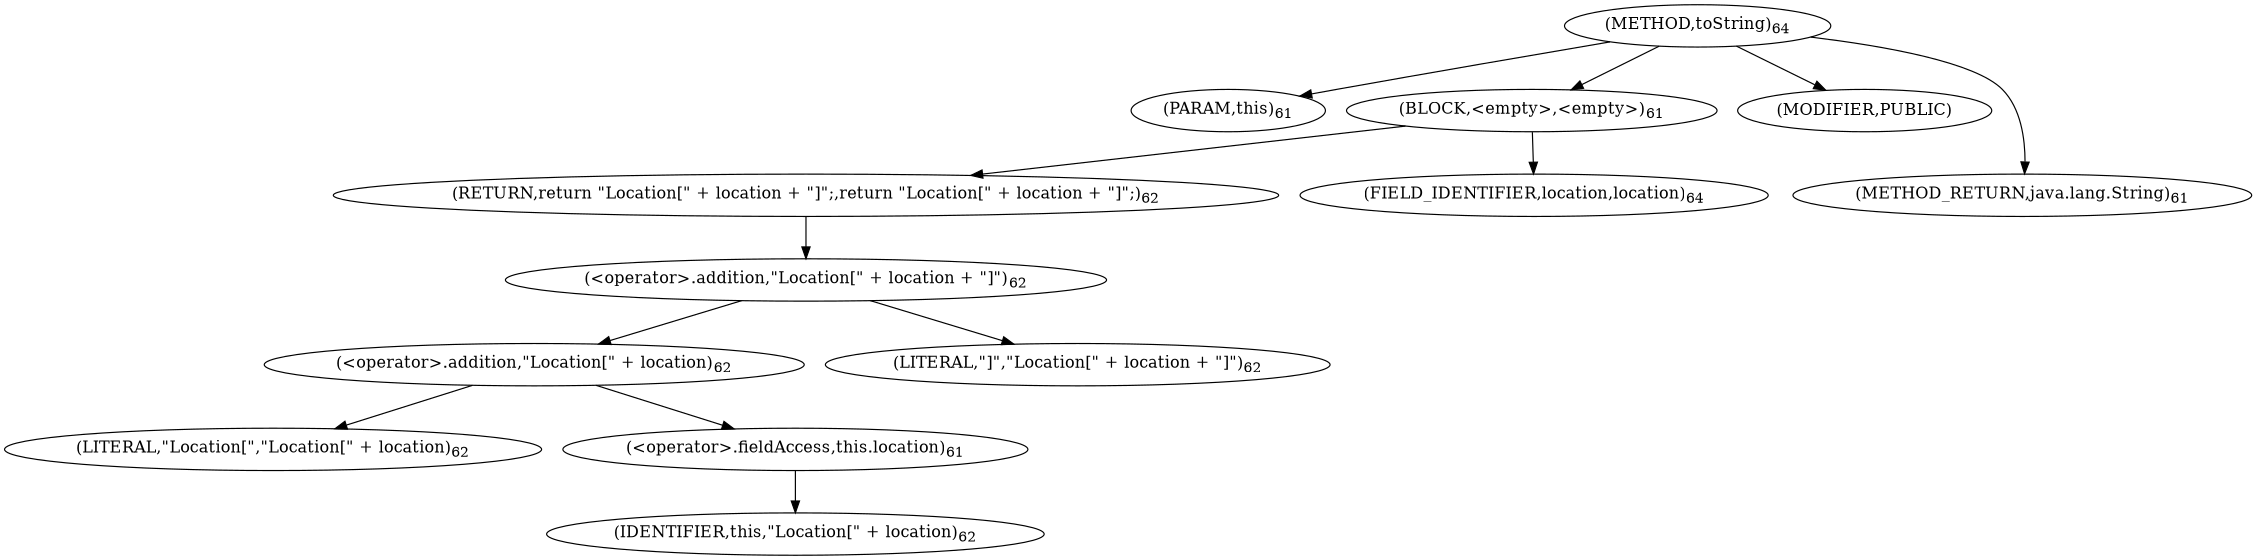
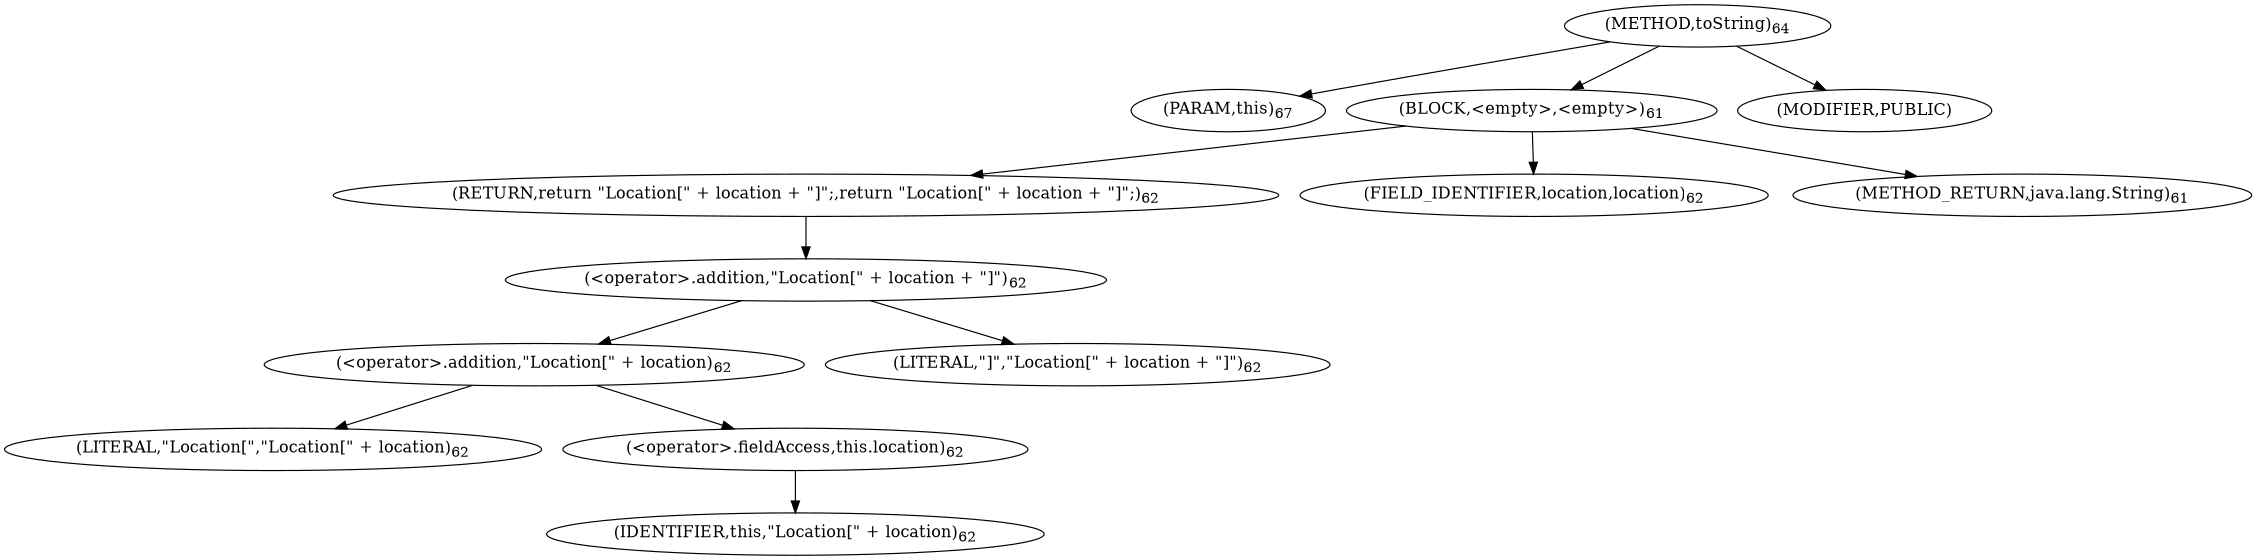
edge "(METHOD,toString)" -> "(METHOD_RETURN,java.lang.String)": now "(BLOCK,<empty>,<empty>)" -> "(METHOD_RETURN,java.lang.String)"
node "(PARAM,this)": text "61" -> "67"
node "(FIELD_IDENTIFIER,location,location)": text "64" -> "62"
node "(<operator>.fieldAccess,this.location)": text "61" -> "62"
